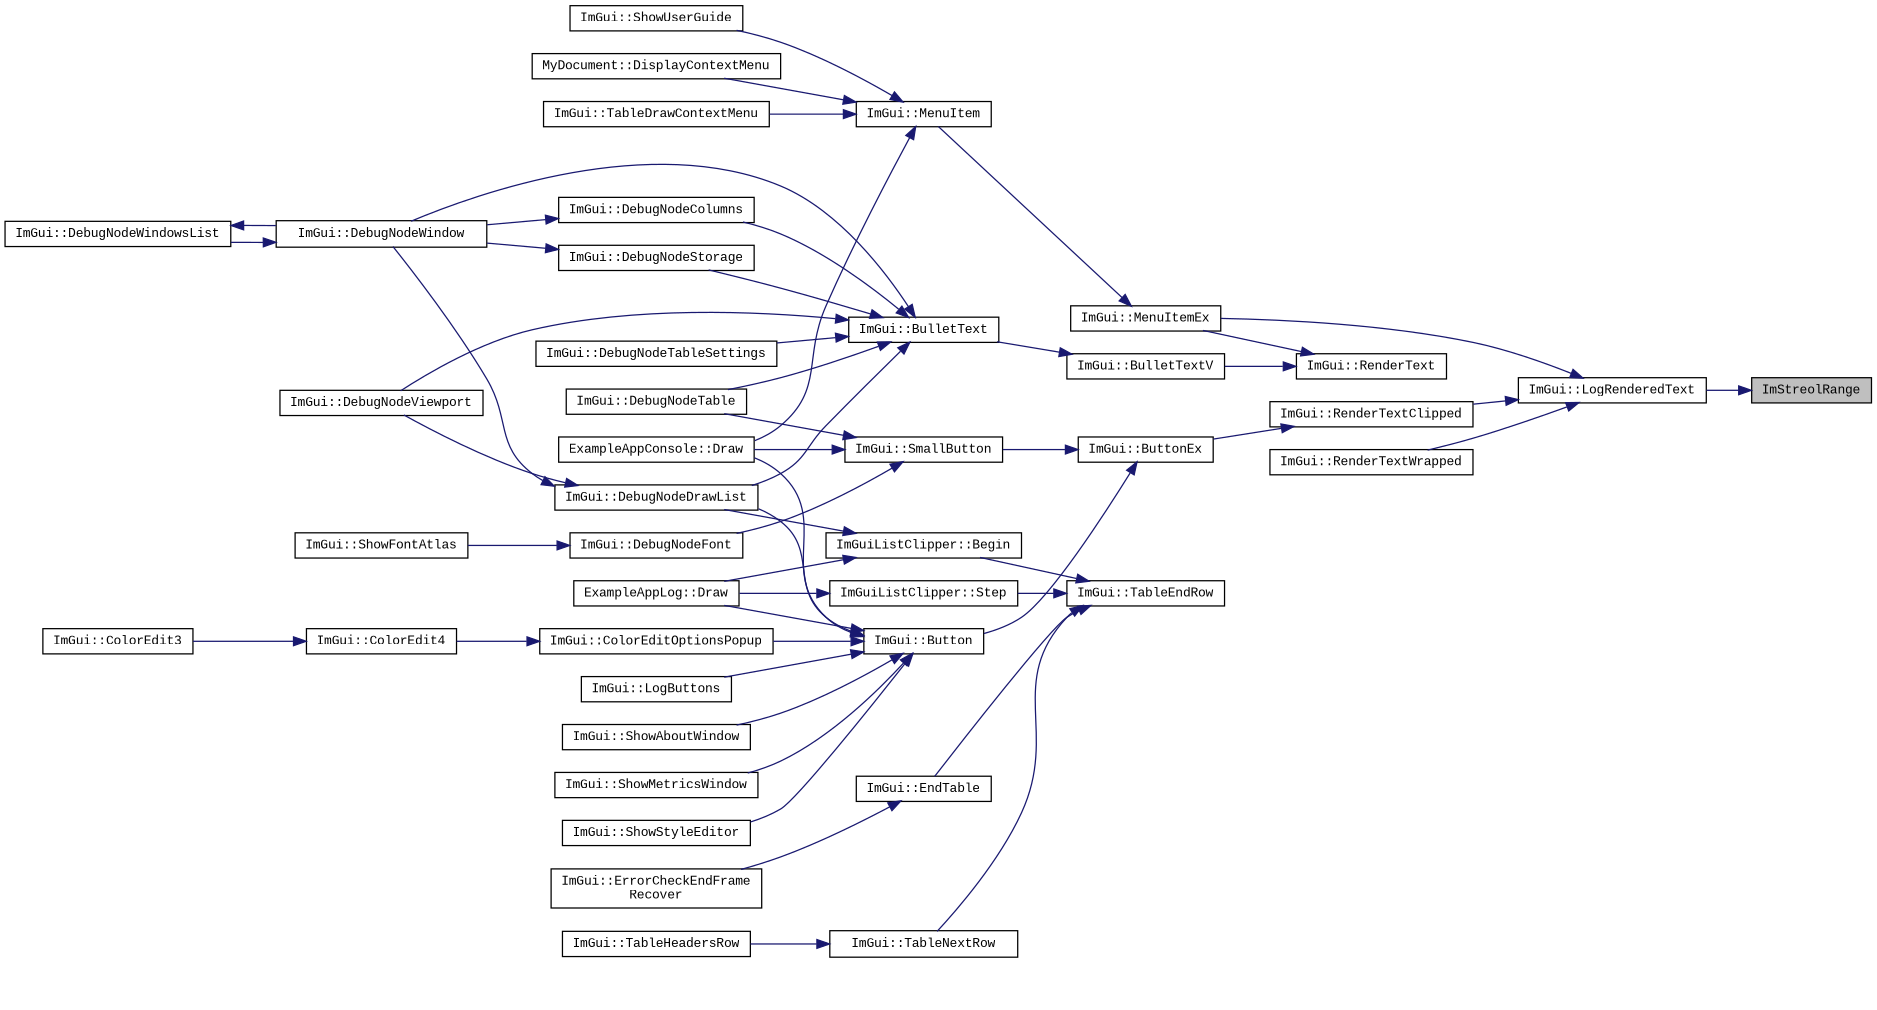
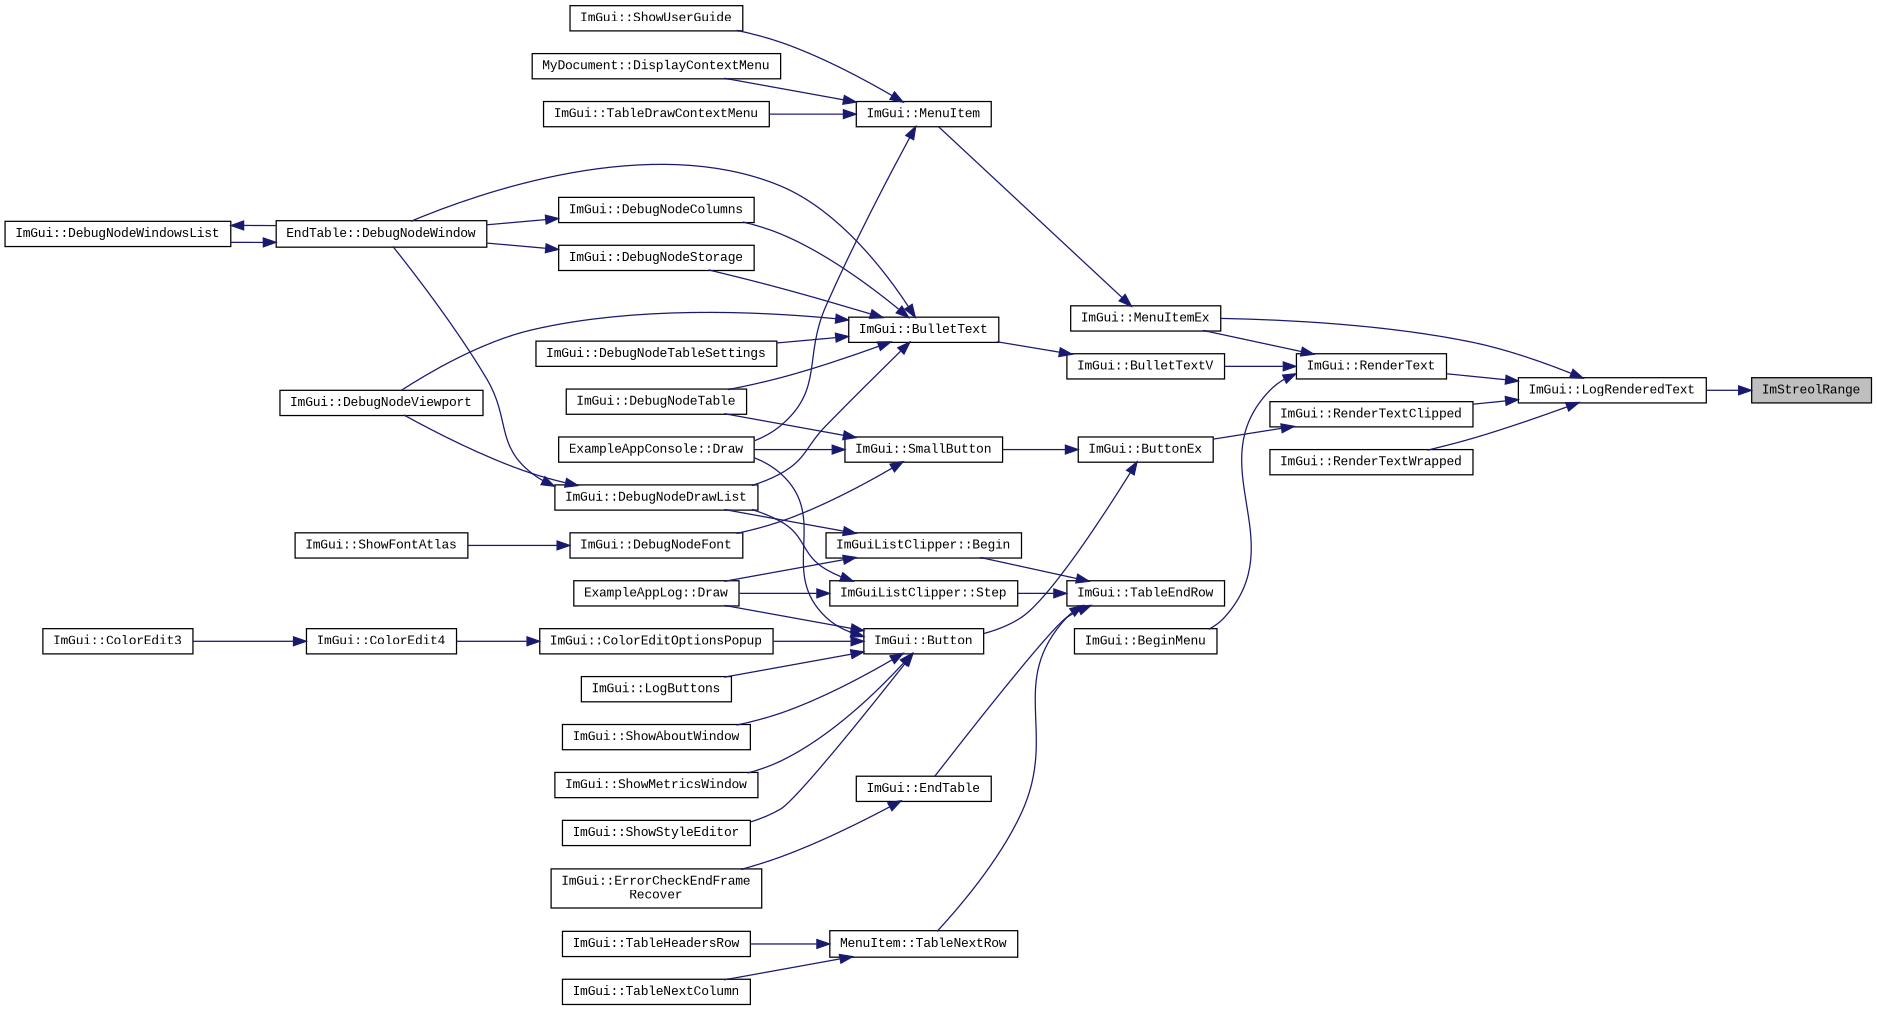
node "ImGui::DebugNodeWindow": label "ImGui::DebugNodeWindow" -> "EndTable::DebugNodeWindow"
edge "ImGui::RenderText" -> "ImGui::LogRenderedText": added
edge "ImGui::DebugNodeDrawList" -> "ImGui::Button": now "ImGui::DebugNodeDrawList" -> "ImGuiListClipper::Step"
node "ImGui::BeginMenu": added
node "ImGui::TableNextRow": label "ImGui::TableNextRow" -> "MenuItem::TableNextRow"
node "ImGui::TableNextColumn": added
